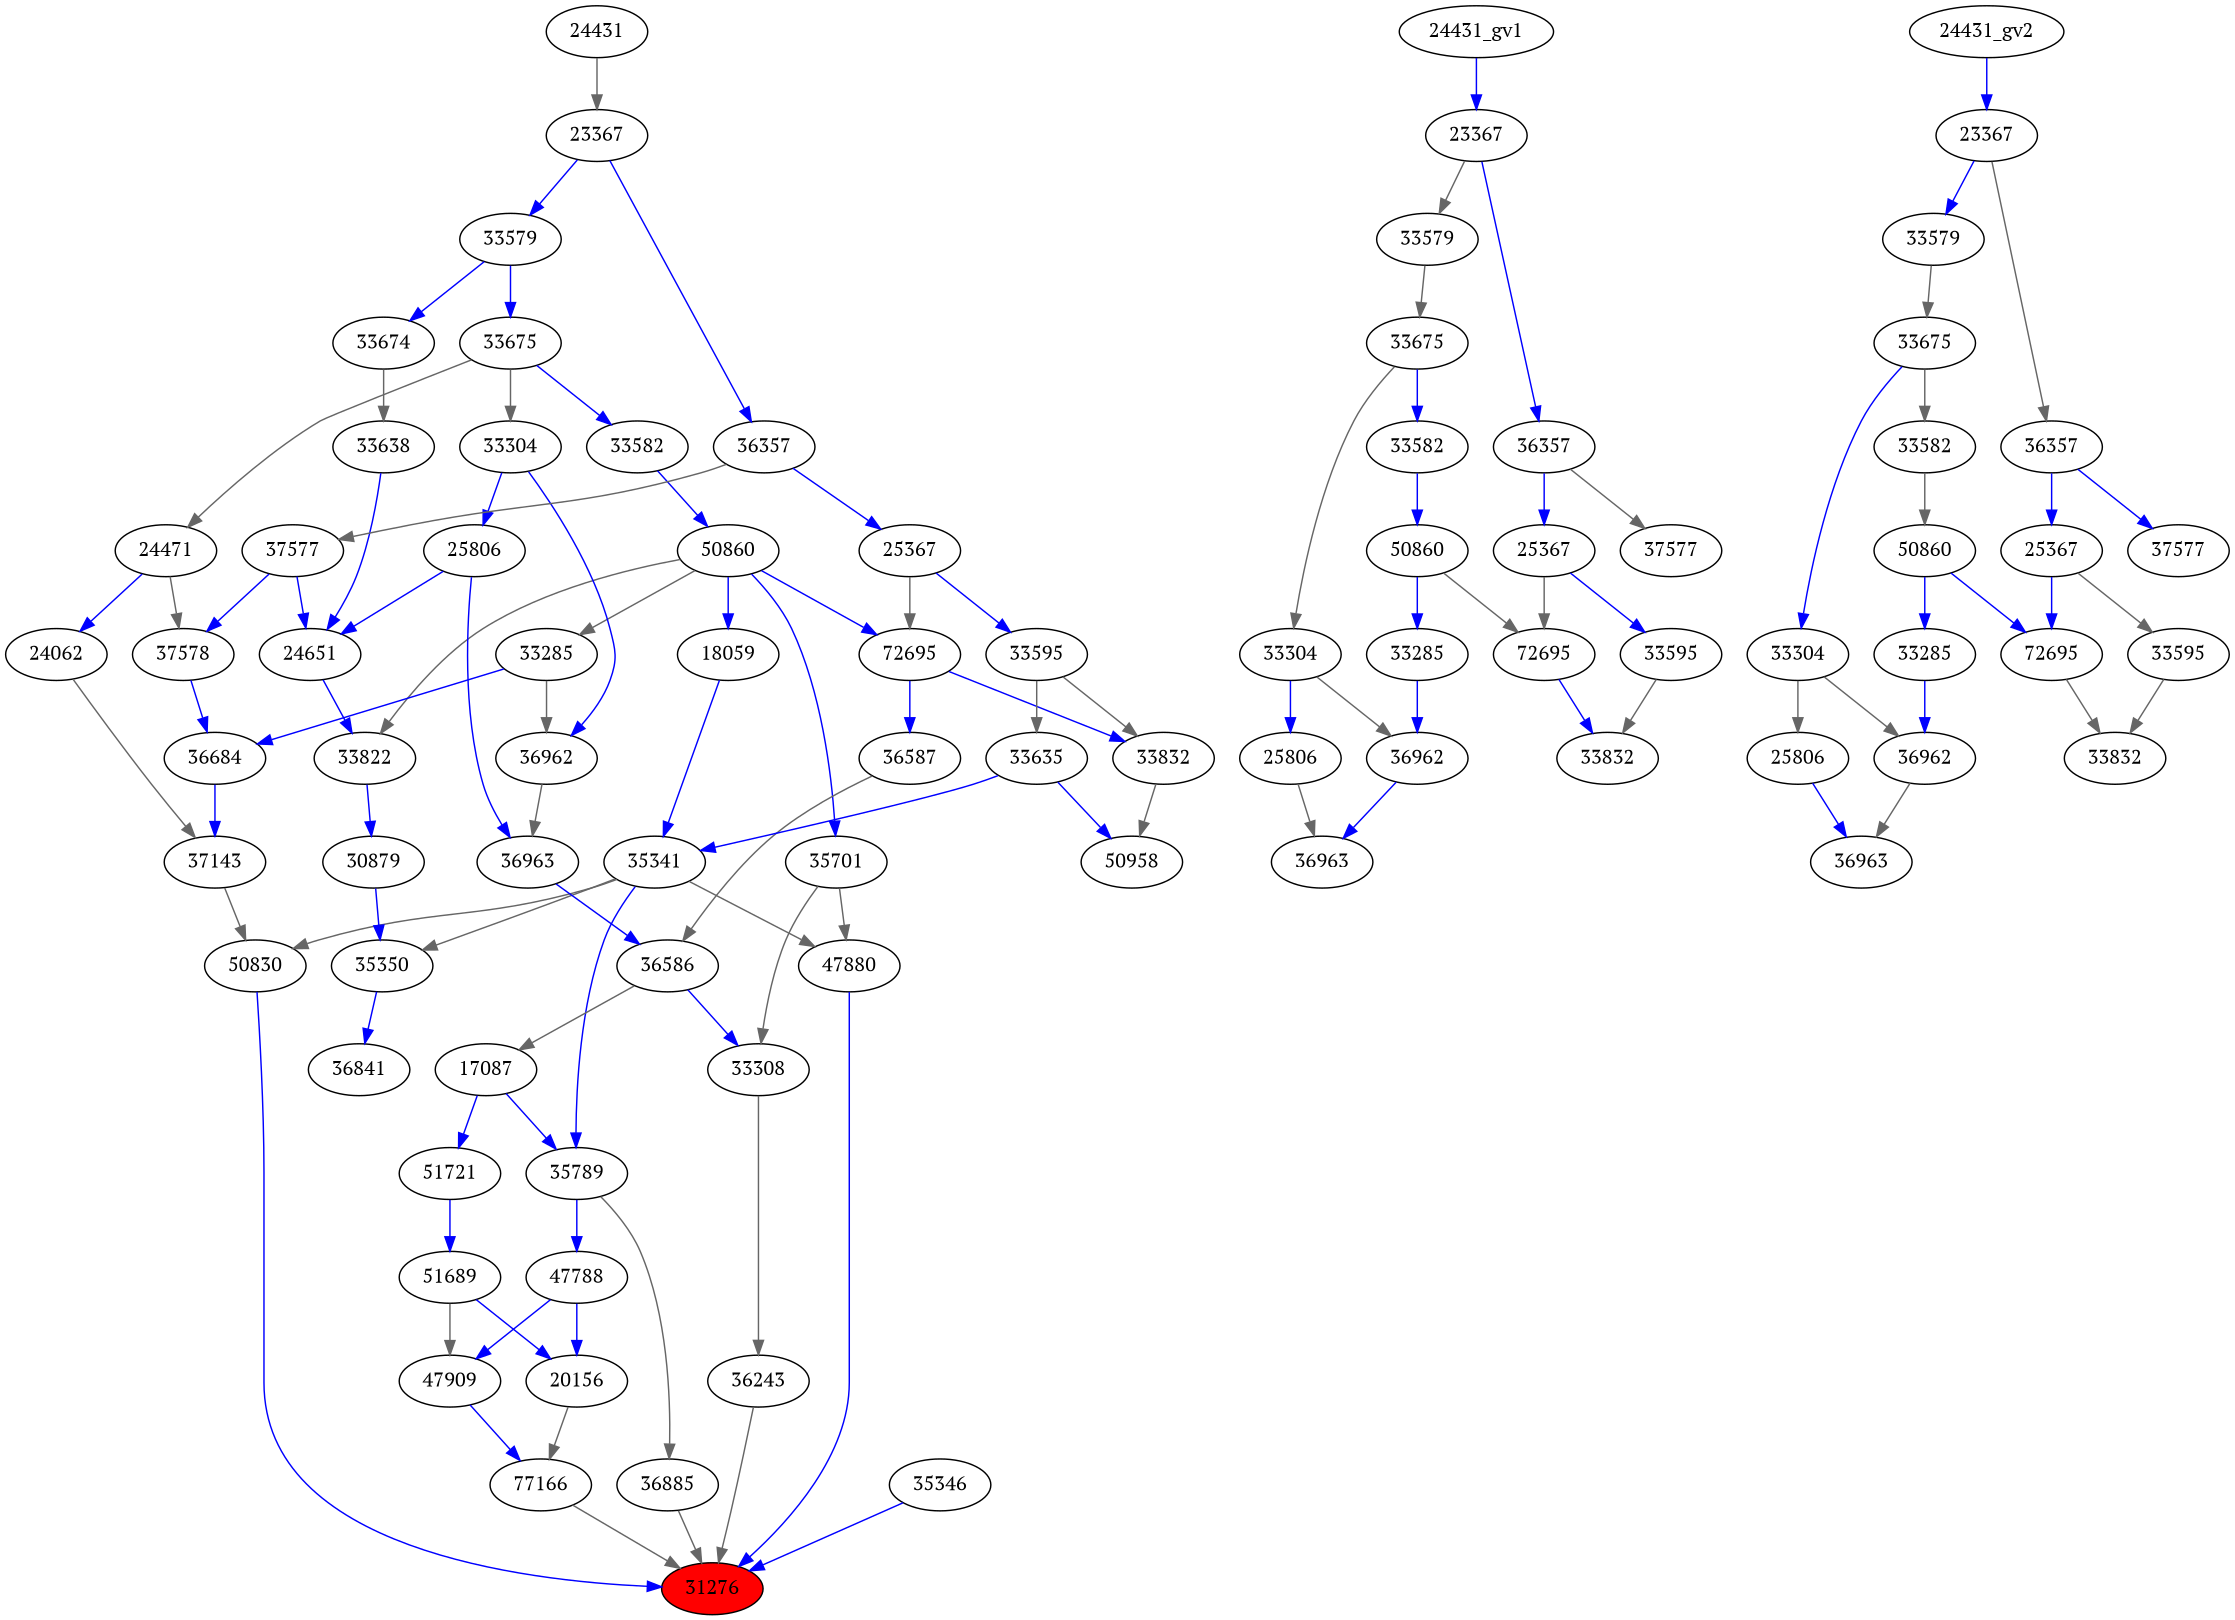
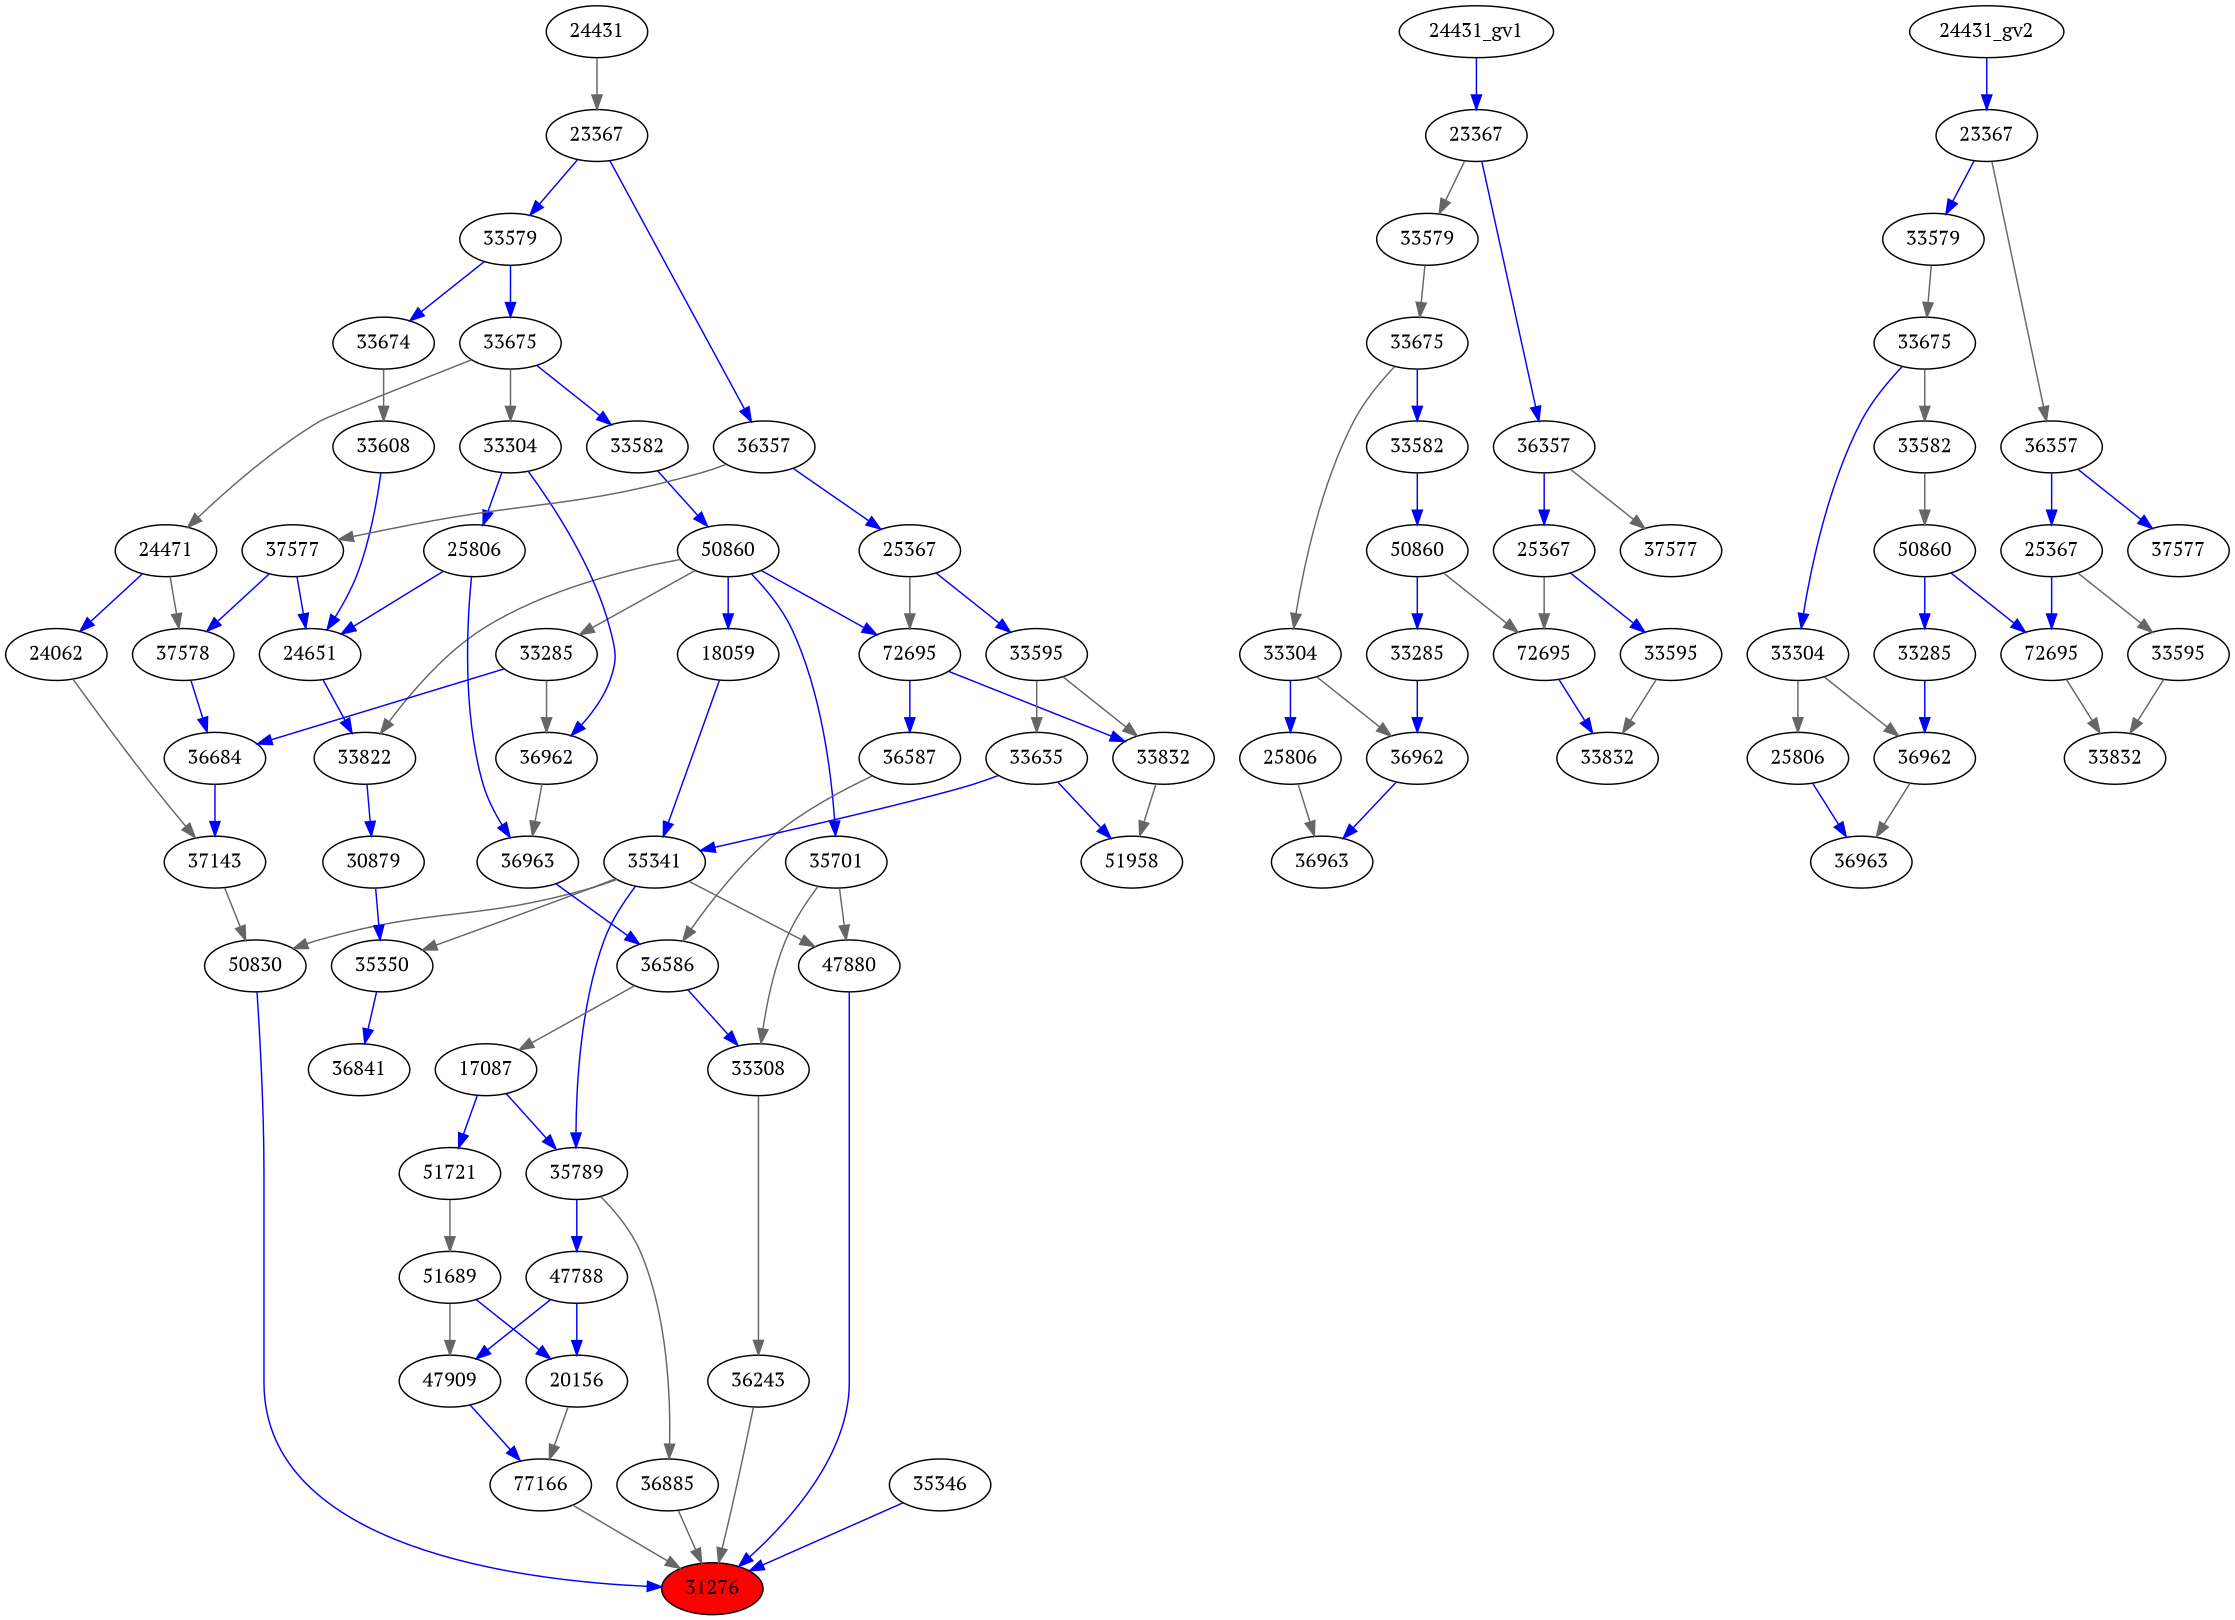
node "33638": label "33638" -> "33608"
node "50958": label "50958" -> "51958"
edge "51721" -> "51689": color blue -> gray40
